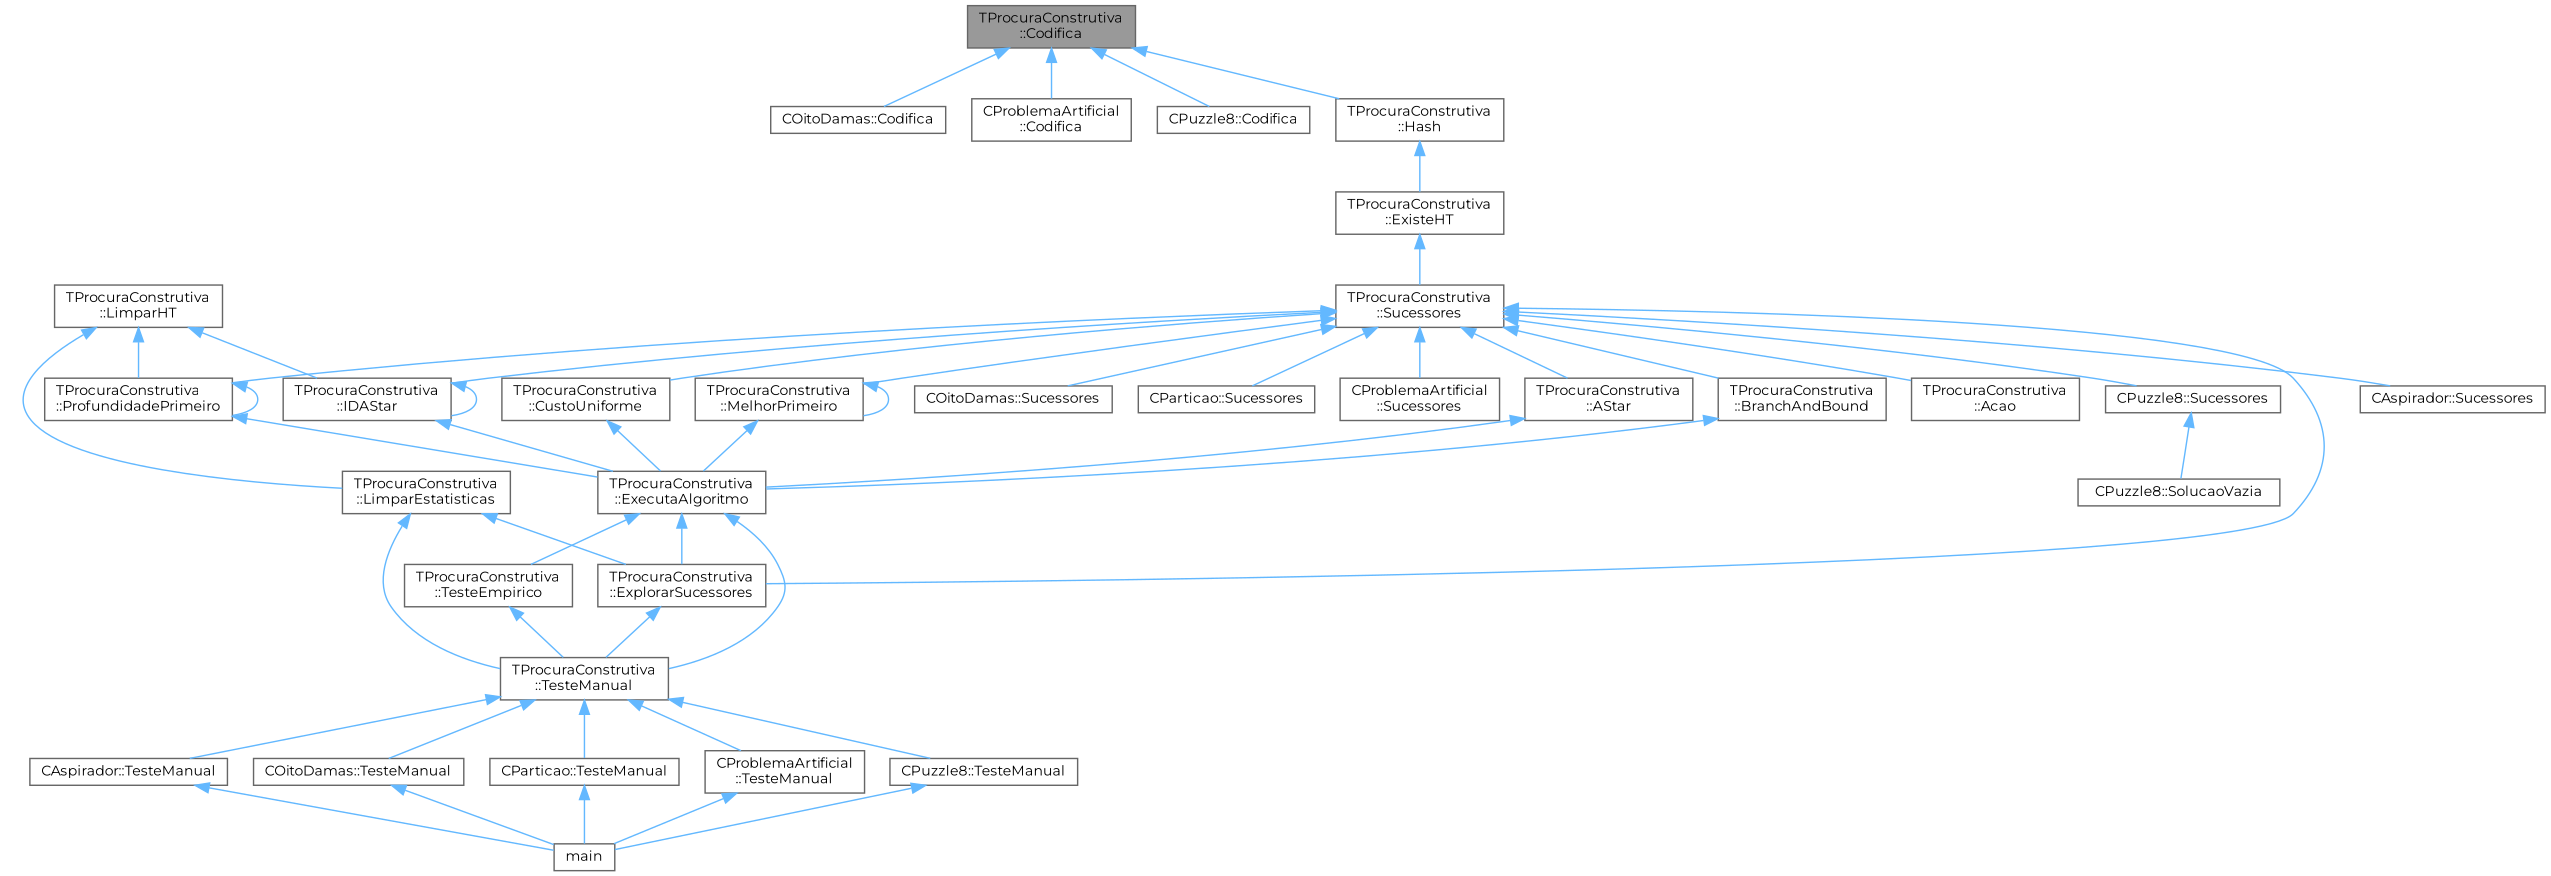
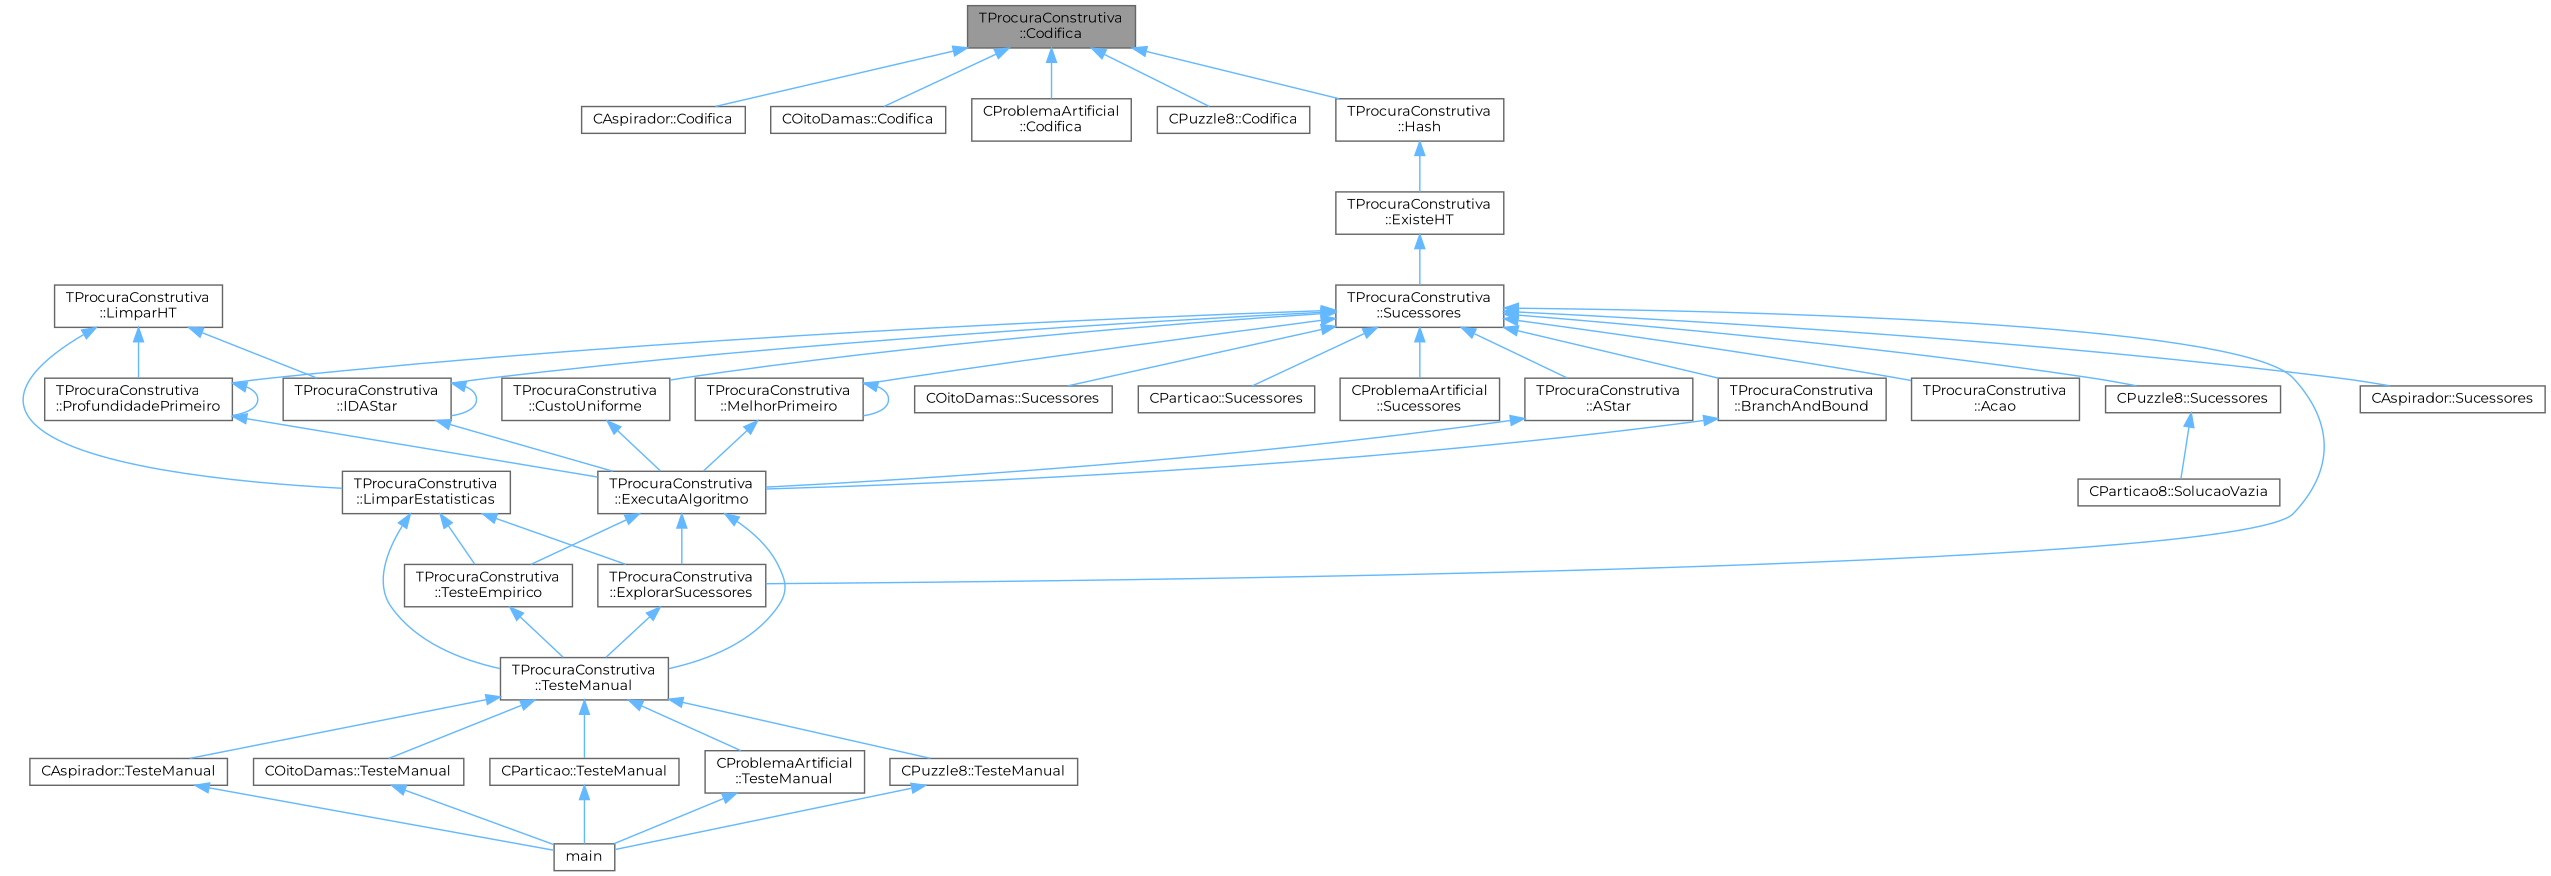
node "CAspirador::Codifica": added
node "CPuzzle8::SolucaoVazia": label "CPuzzle8::SolucaoVazia" -> "CParticao8::SolucaoVazia"
edge "TProcuraConstrutiva ::TesteEmpirico" -> "TProcuraConstrutiva ::LimparEstatisticas": added
